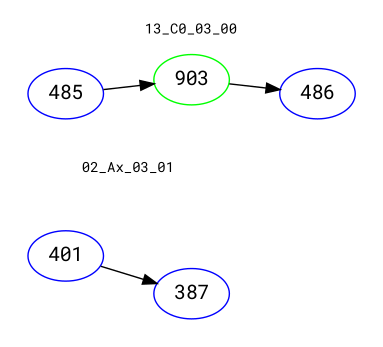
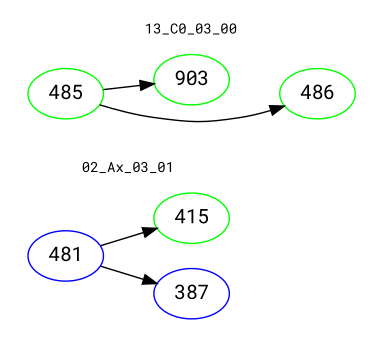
edge "903" -> "486": now "485" -> "486"
node "485": color blue -> green
node "486": color blue -> green
node "415": added
node "401": label "401" -> "481"
